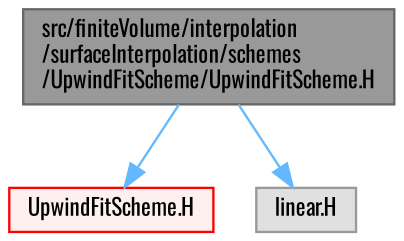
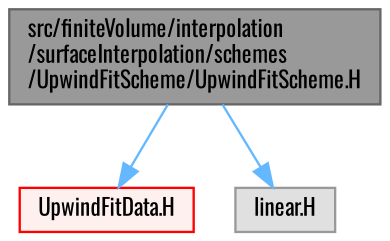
node "UpwindFitScheme.H": label "UpwindFitScheme.H" -> "UpwindFitData.H"
